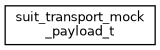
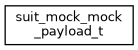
node "suit_transport_mock _payload_t": label "suit_transport_mock _payload_t" -> "suit_mock_mock _payload_t"
